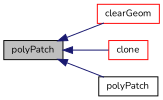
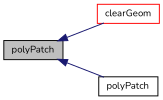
node "clone": removed
